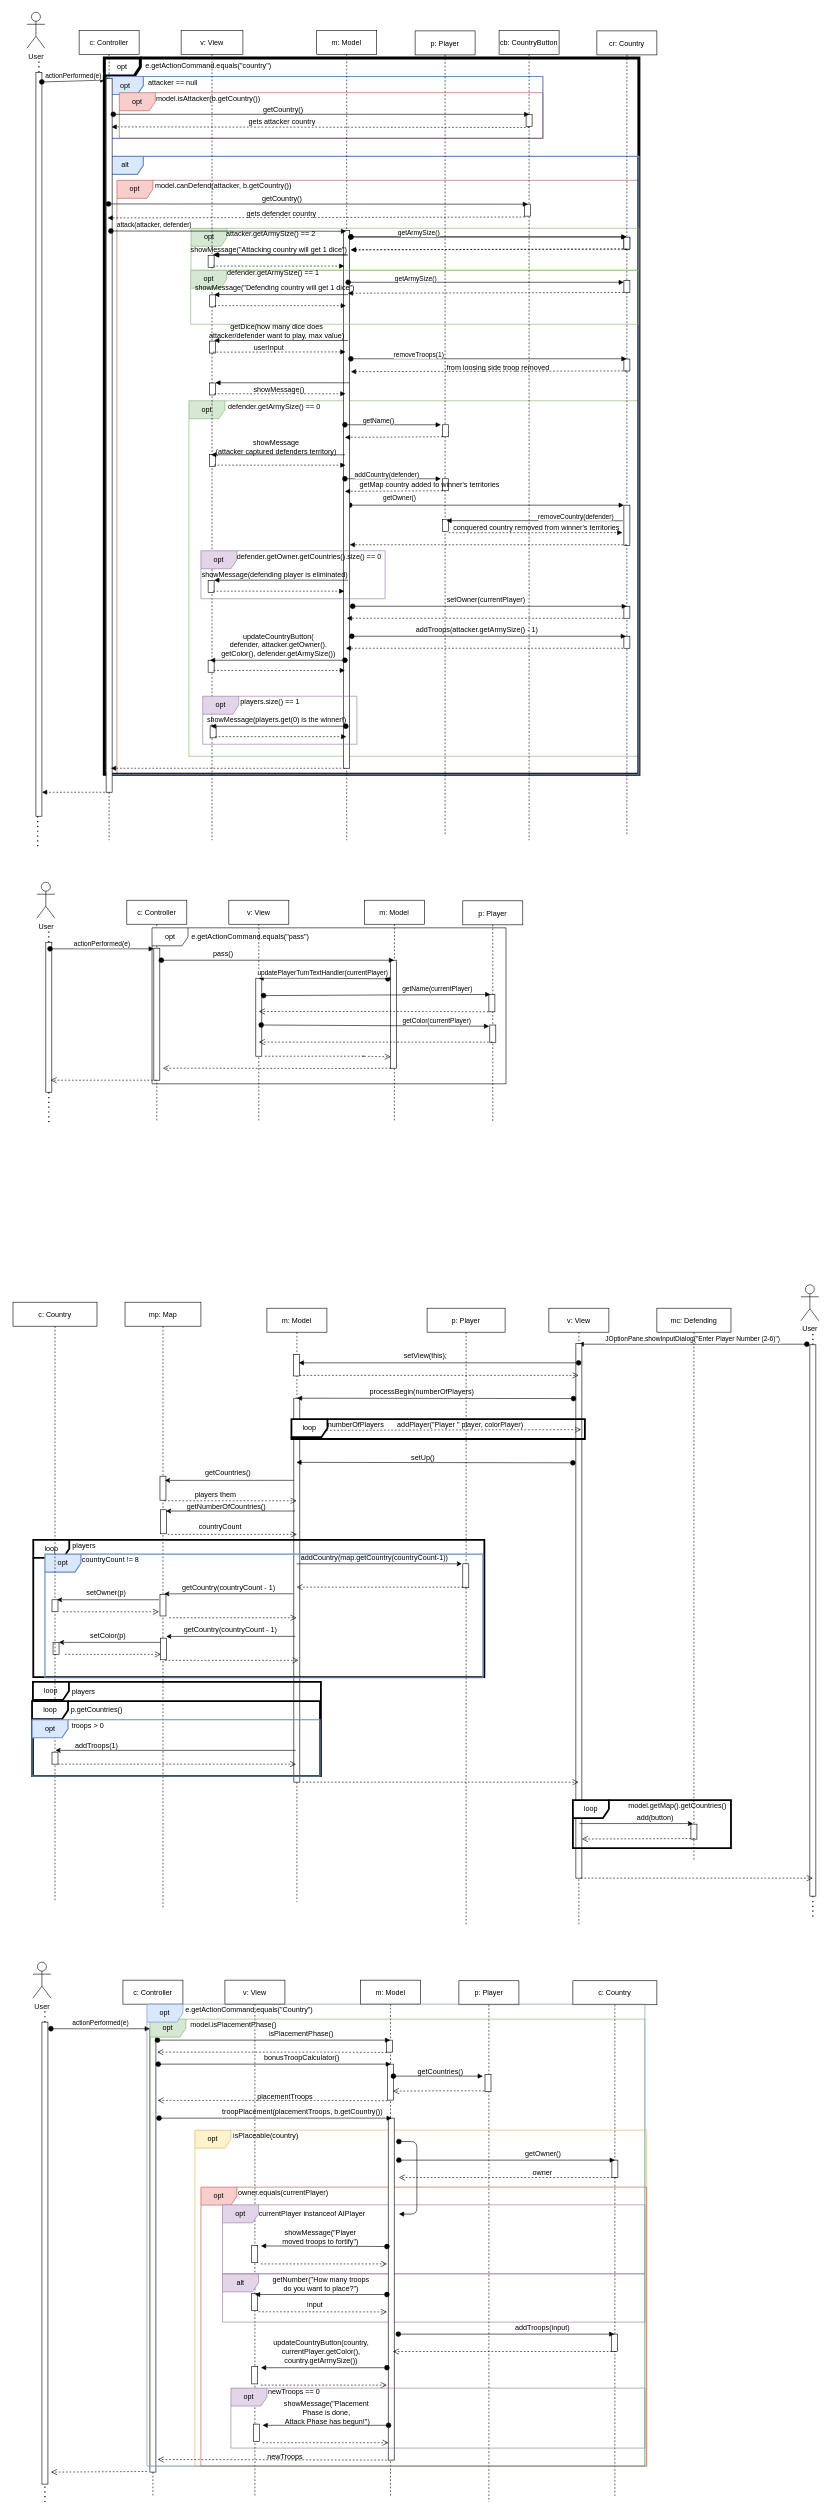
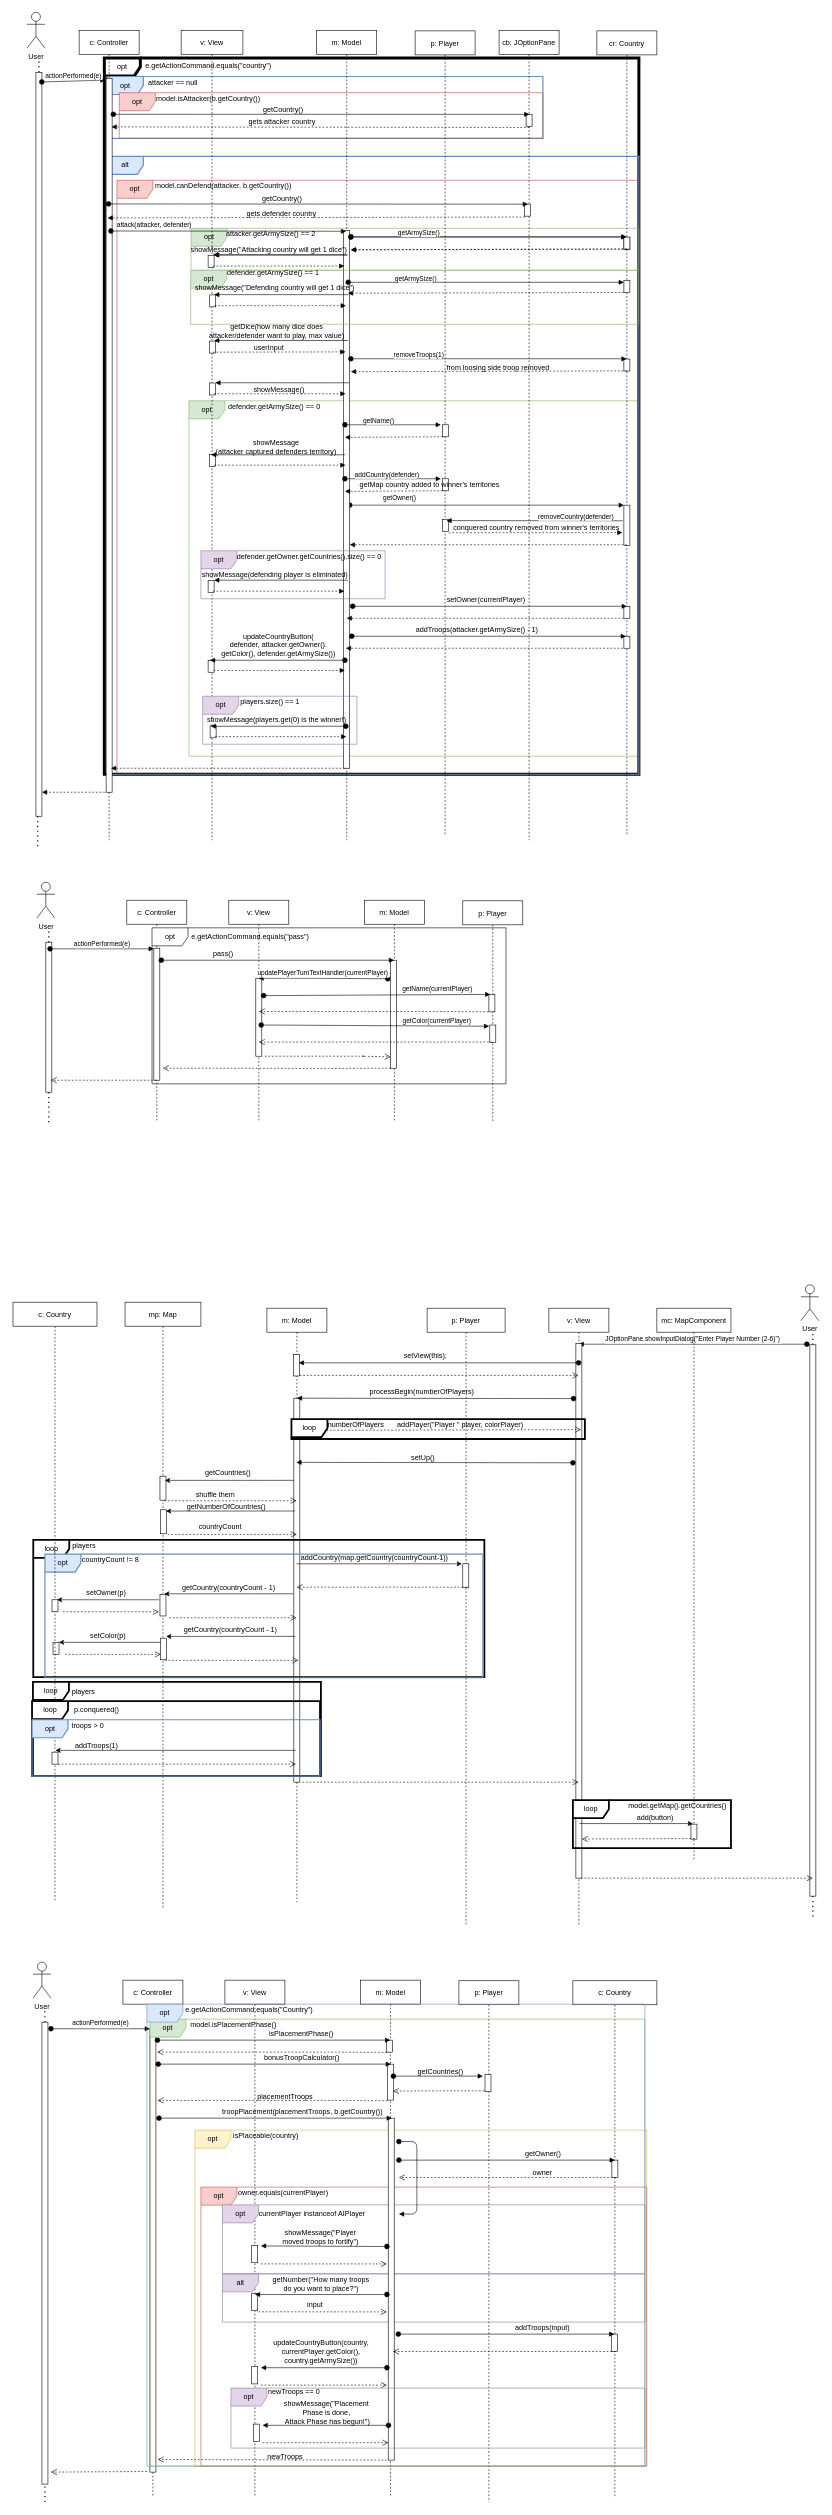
node "cb: CountryButton": label "cb: CountryButton" -> "cb: JOptionPane"
node "mc: Defending": label "mc: Defending" -> "mc: MapComponent"
node "players them": label "players them" -> "shuffle them"
node "p.getCountries()": label "p.getCountries()" -> "p.conquered()"
